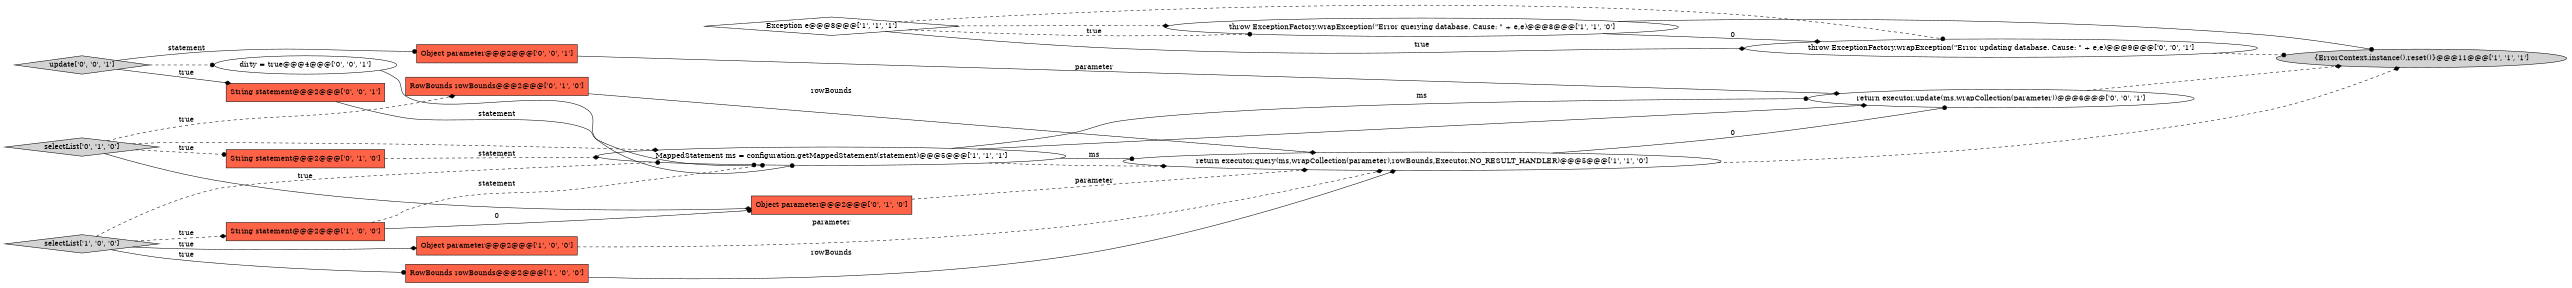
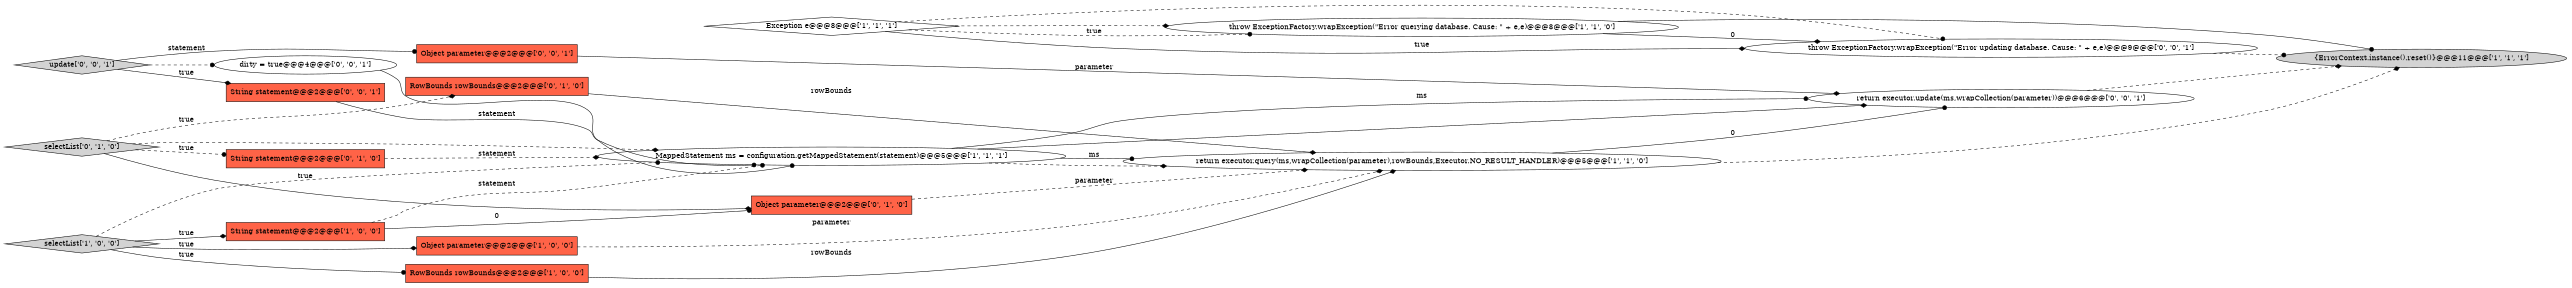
edge "selectList['1', '0', '0']" -> "String statement@@@2@@@['1', '0', '0']": style dashed -> solid
